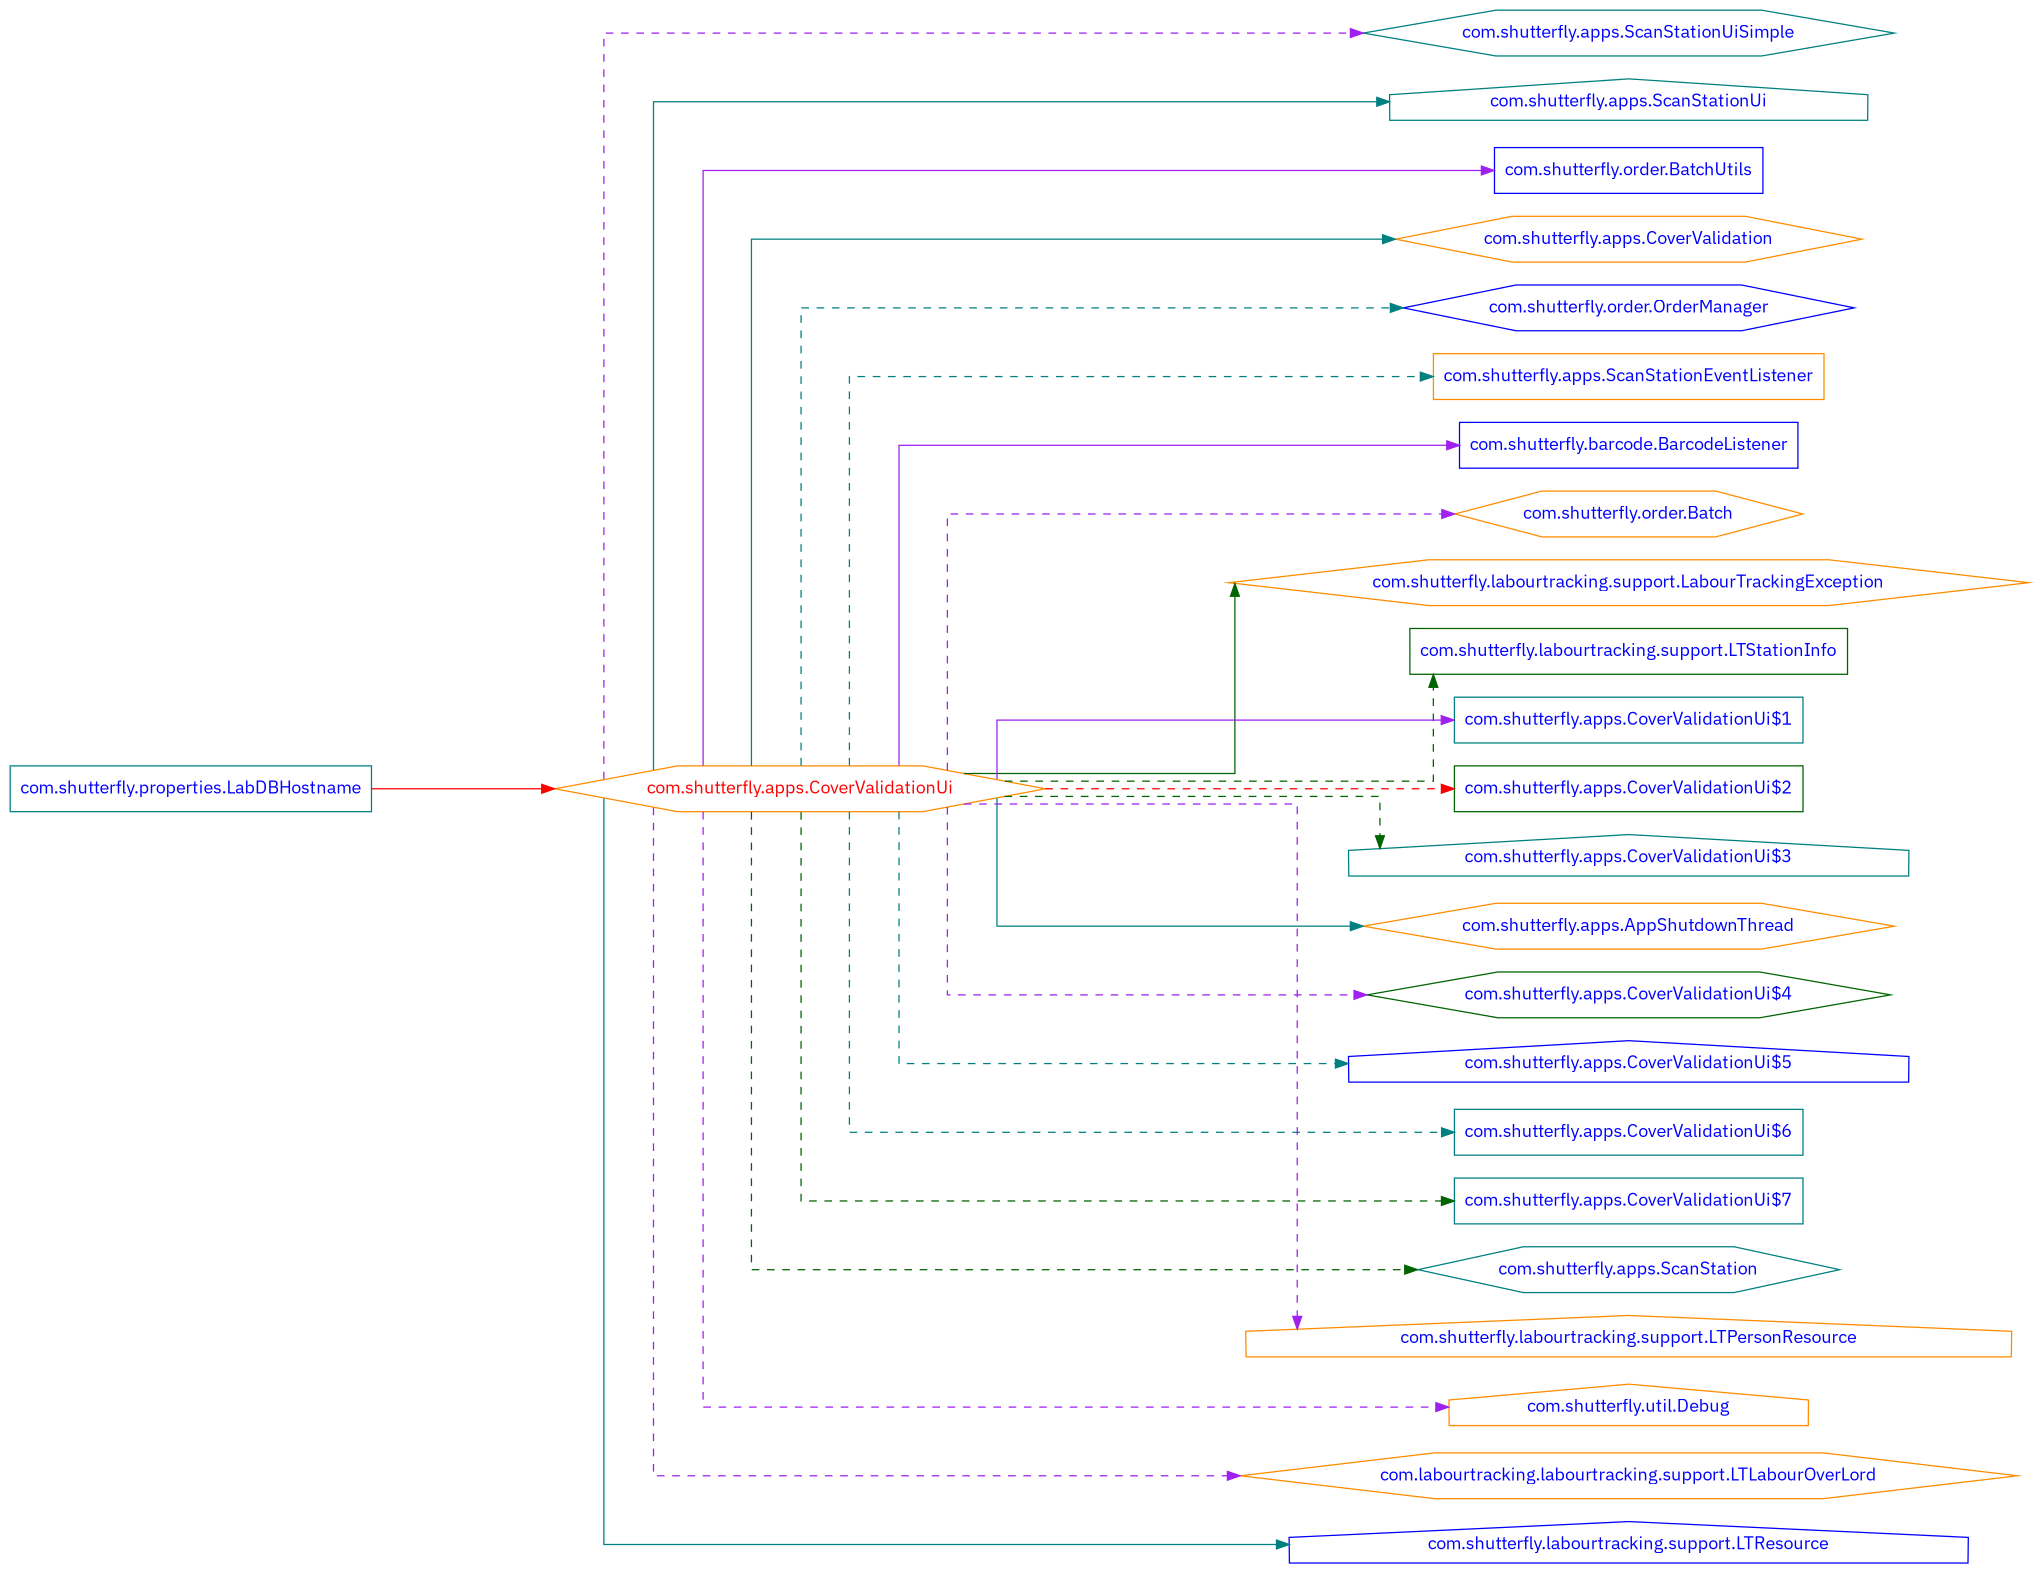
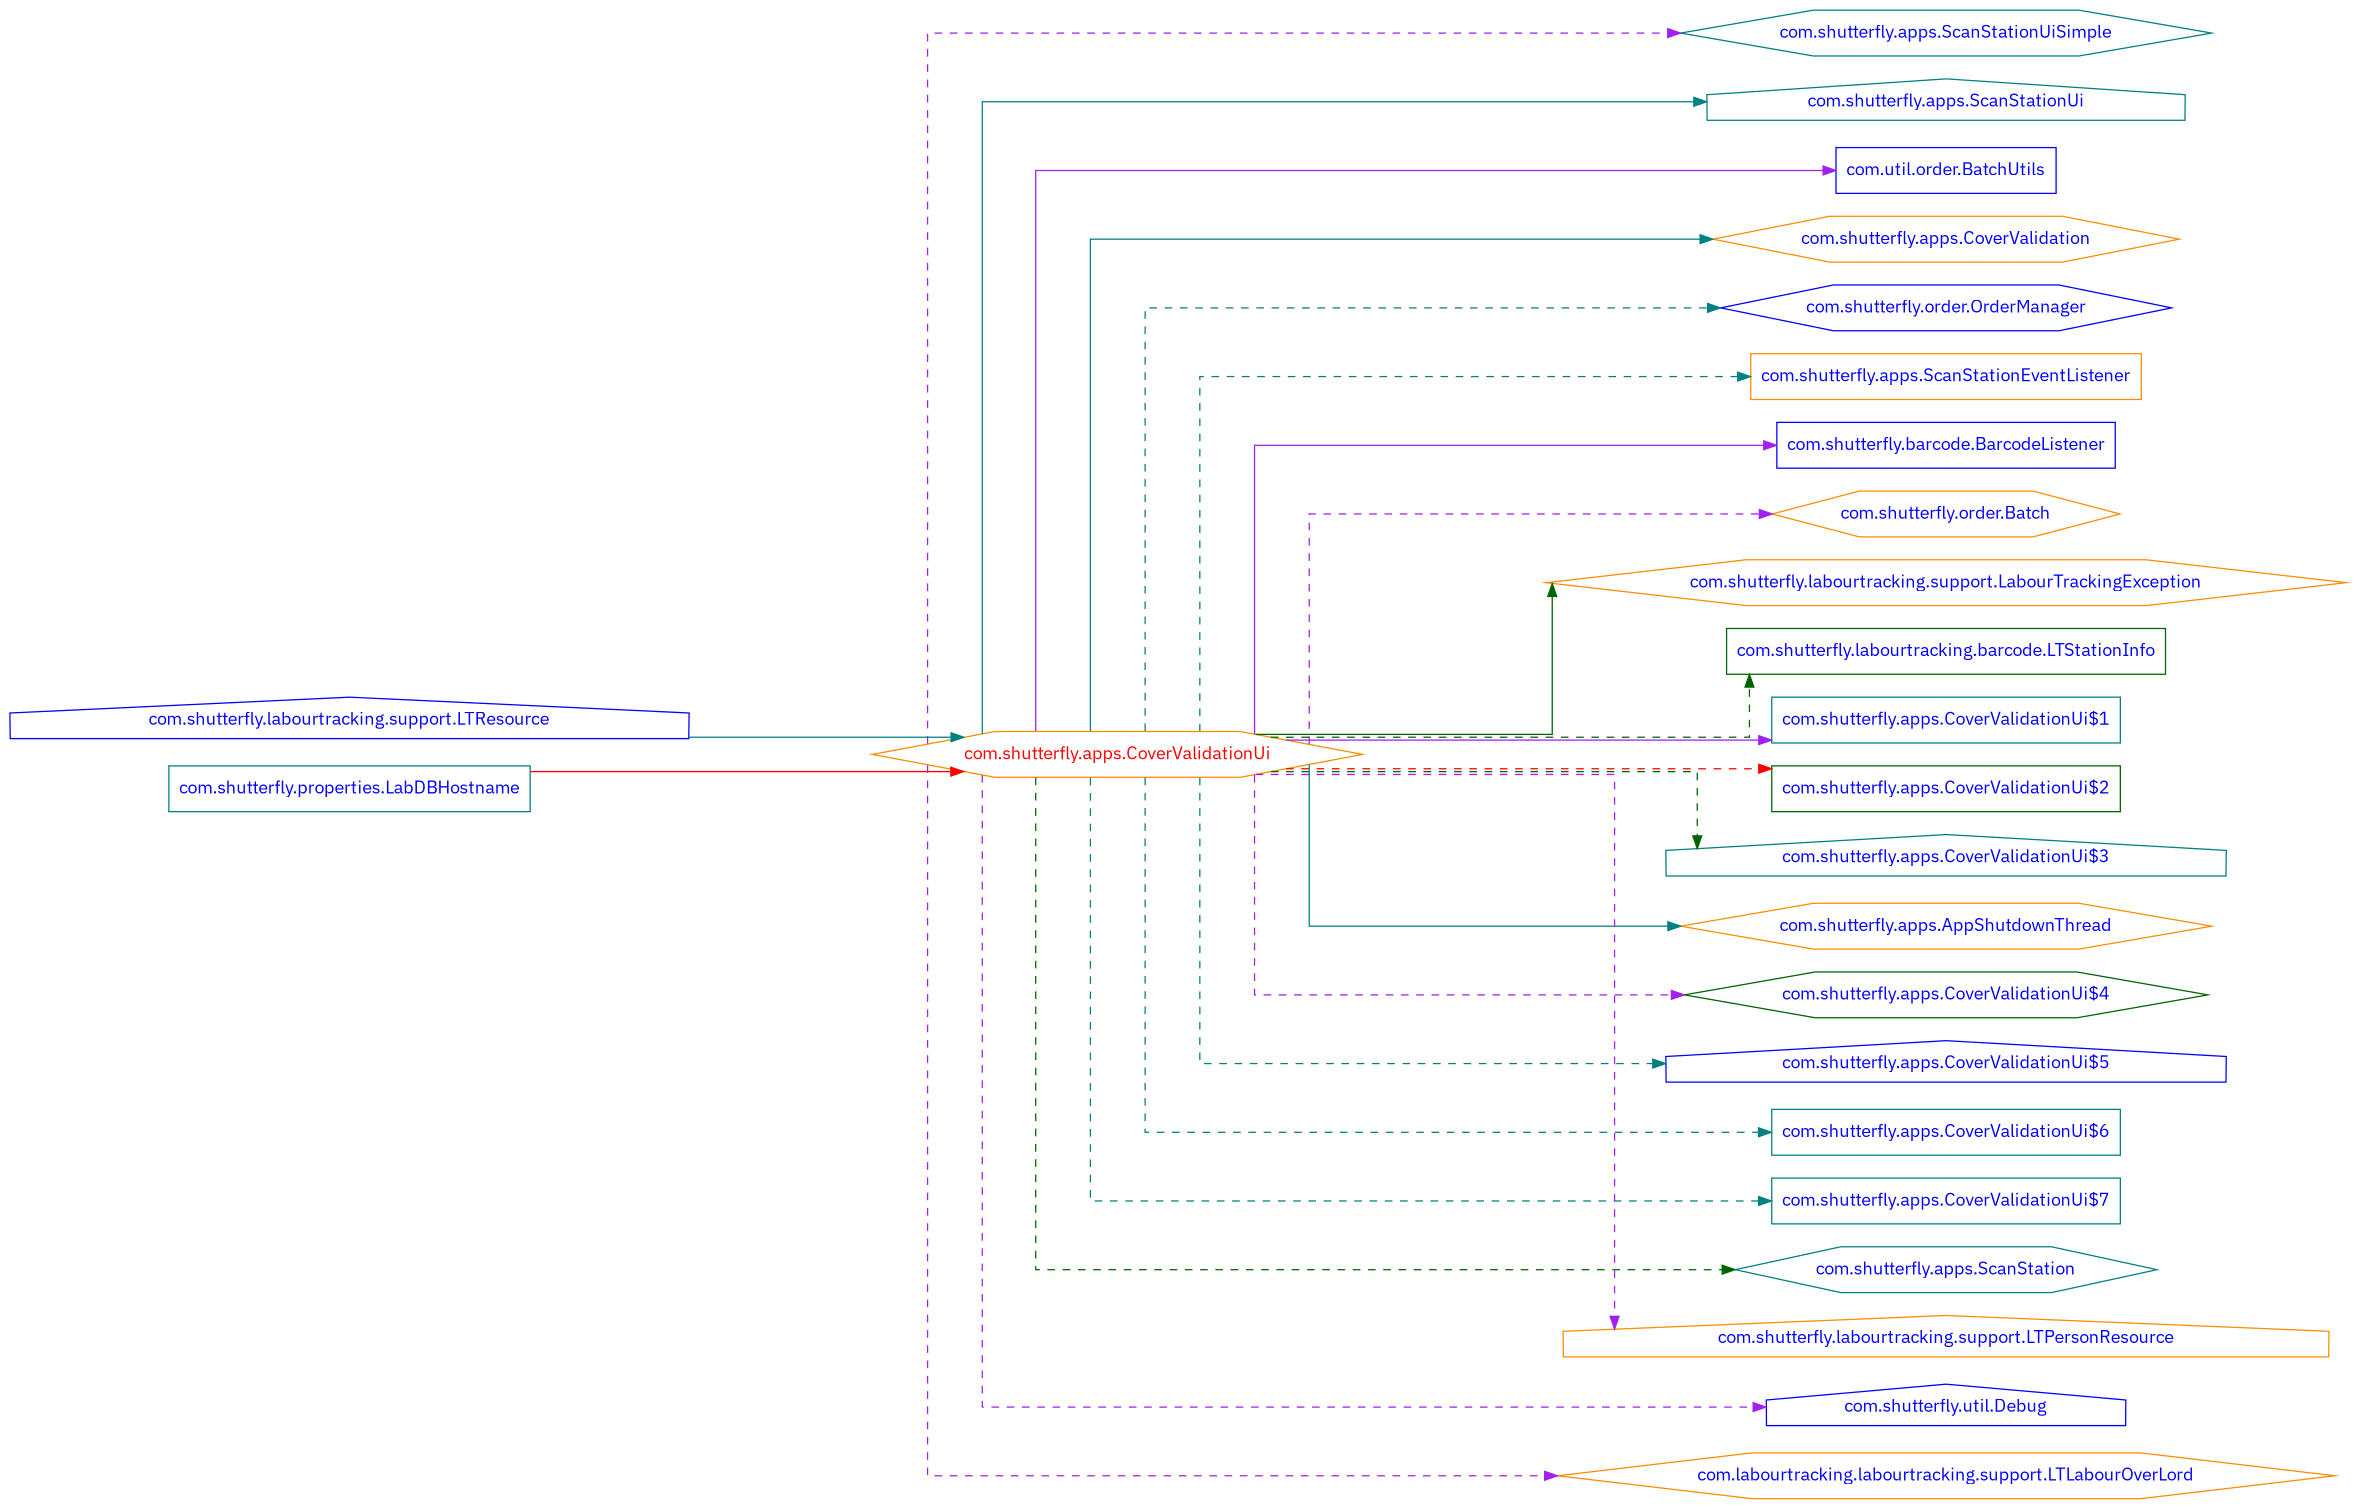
node "com.shutterfly.order.BatchUtils": label "com.shutterfly.order.BatchUtils" -> "com.util.order.BatchUtils"
node "com.shutterfly.labourtracking.support.LTStationInfo": label "com.shutterfly.labourtracking.support.LTStationInfo" -> "com.shutterfly.labourtracking.barcode.LTStationInfo"
edge "com.shutterfly.apps.CoverValidationUi" -> "com.shutterfly.apps.CoverValidationUi$7": color darkgreen -> teal
node "com.shutterfly.util.Debug": color darkorange -> blue
edge "com.shutterfly.apps.CoverValidationUi" -> "com.shutterfly.labourtracking.support.LTResource": reversed
